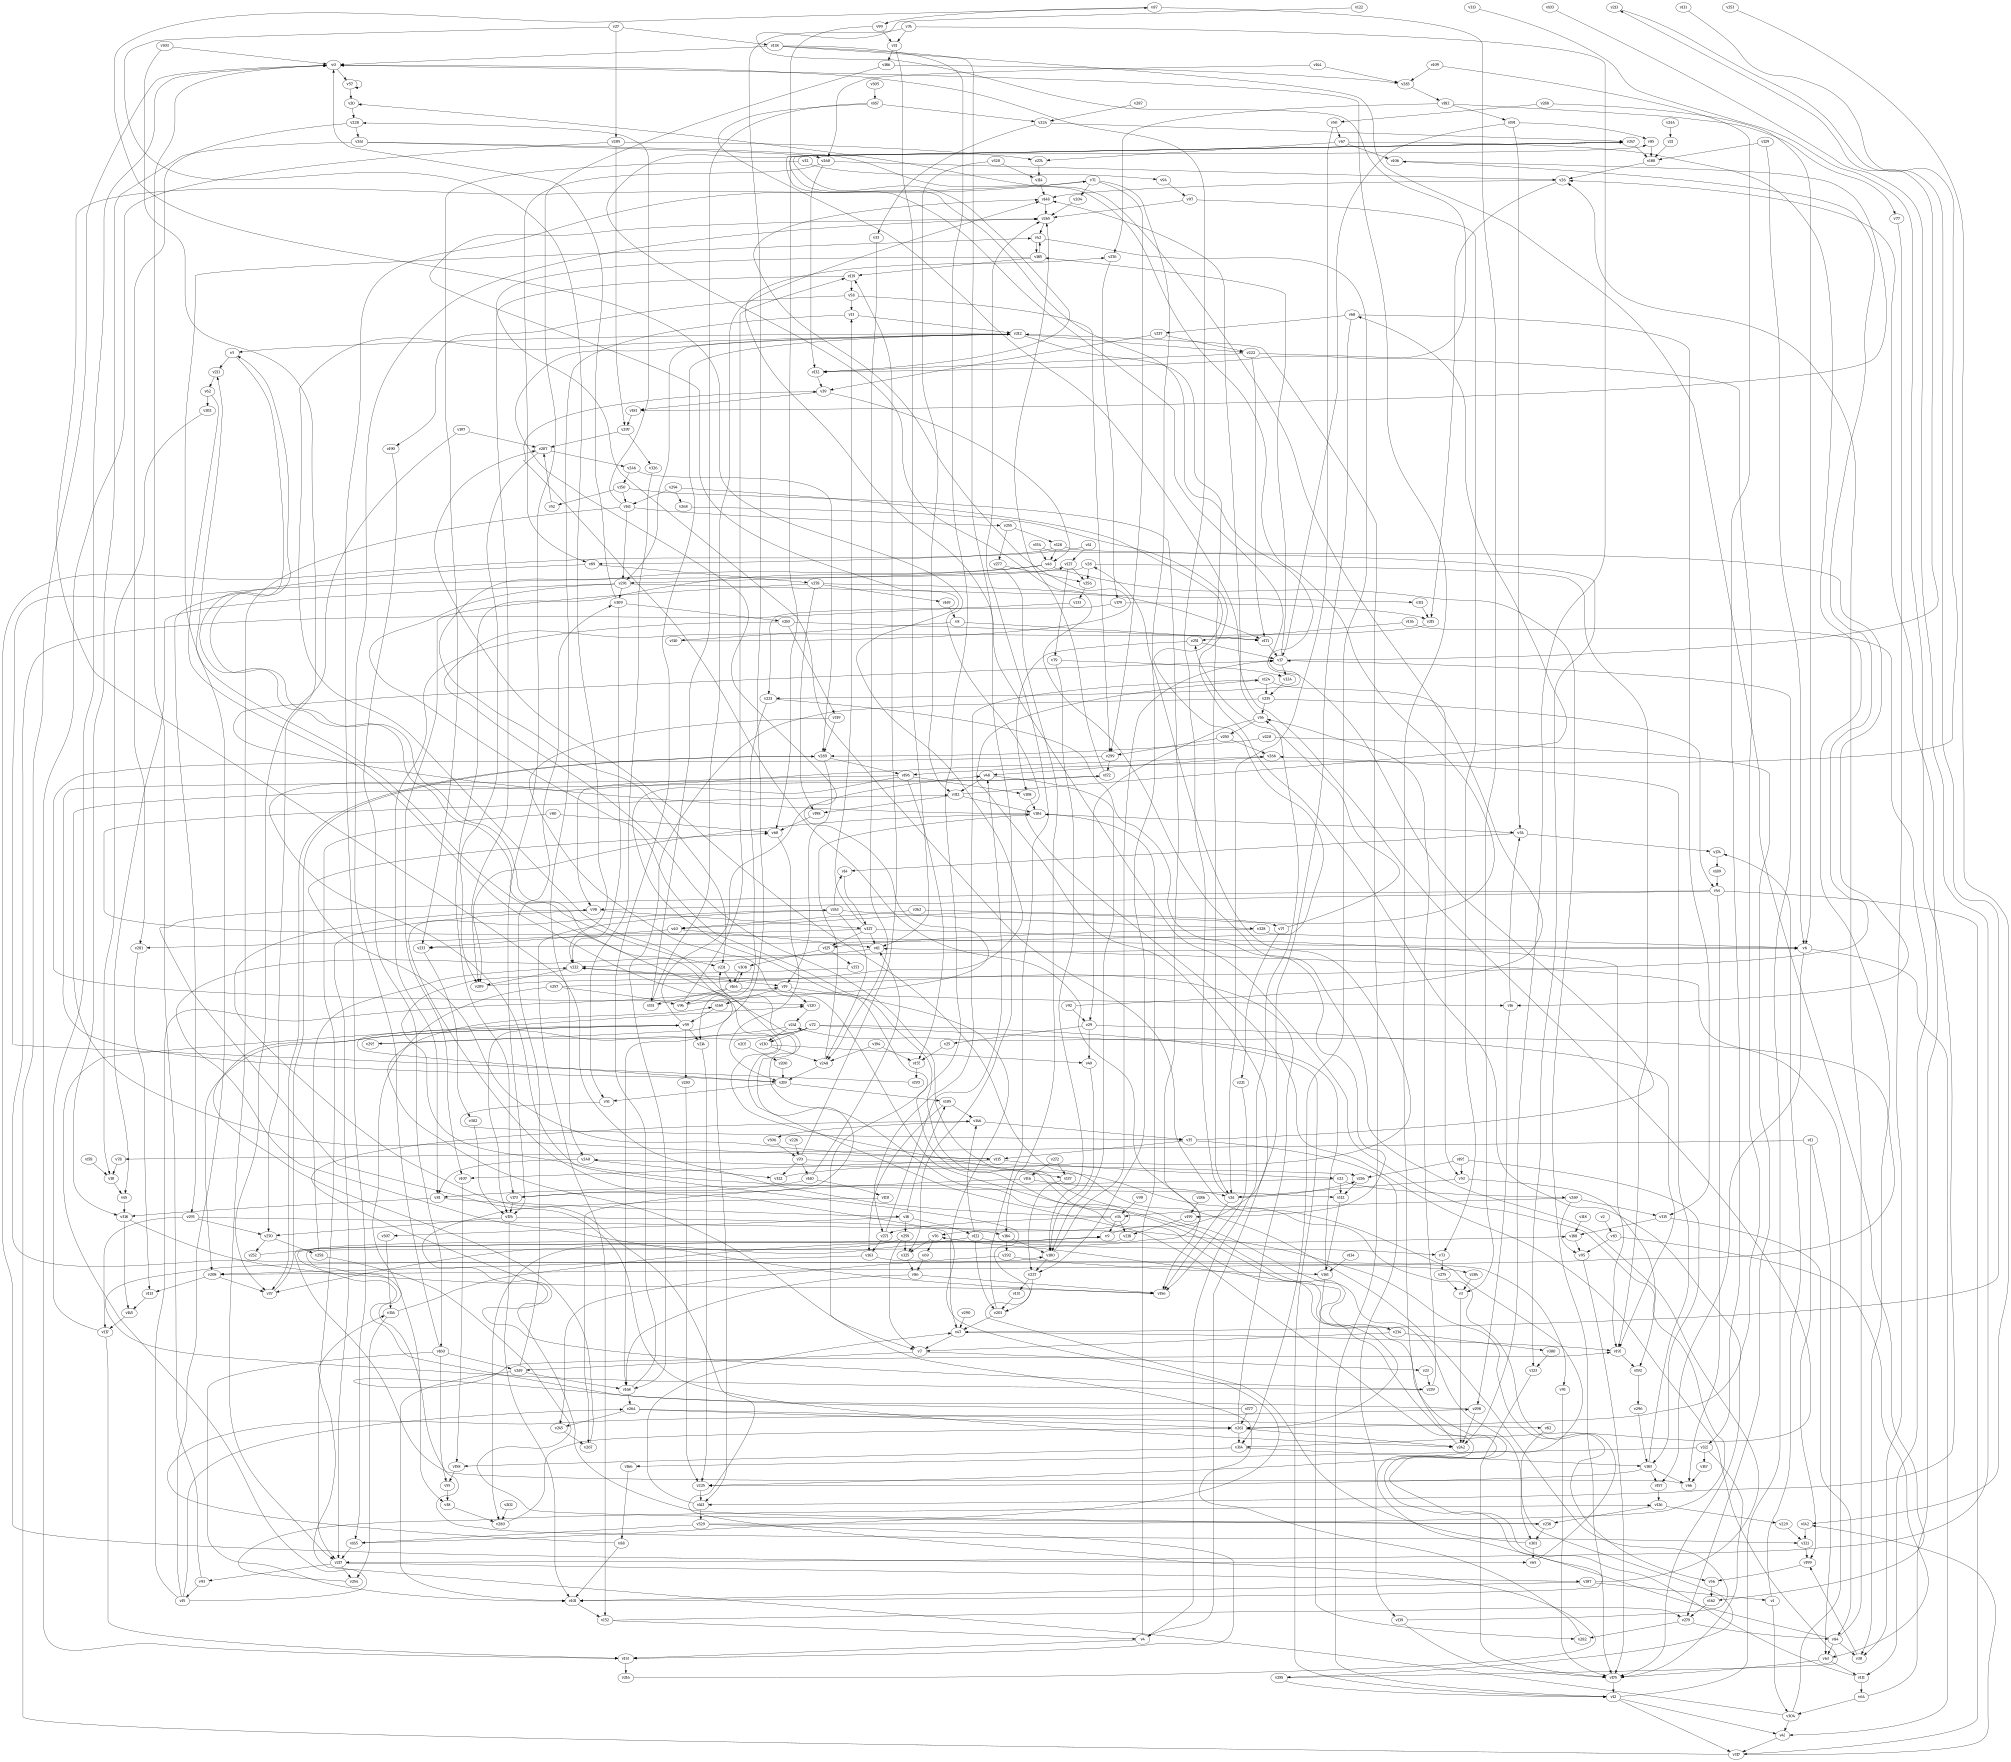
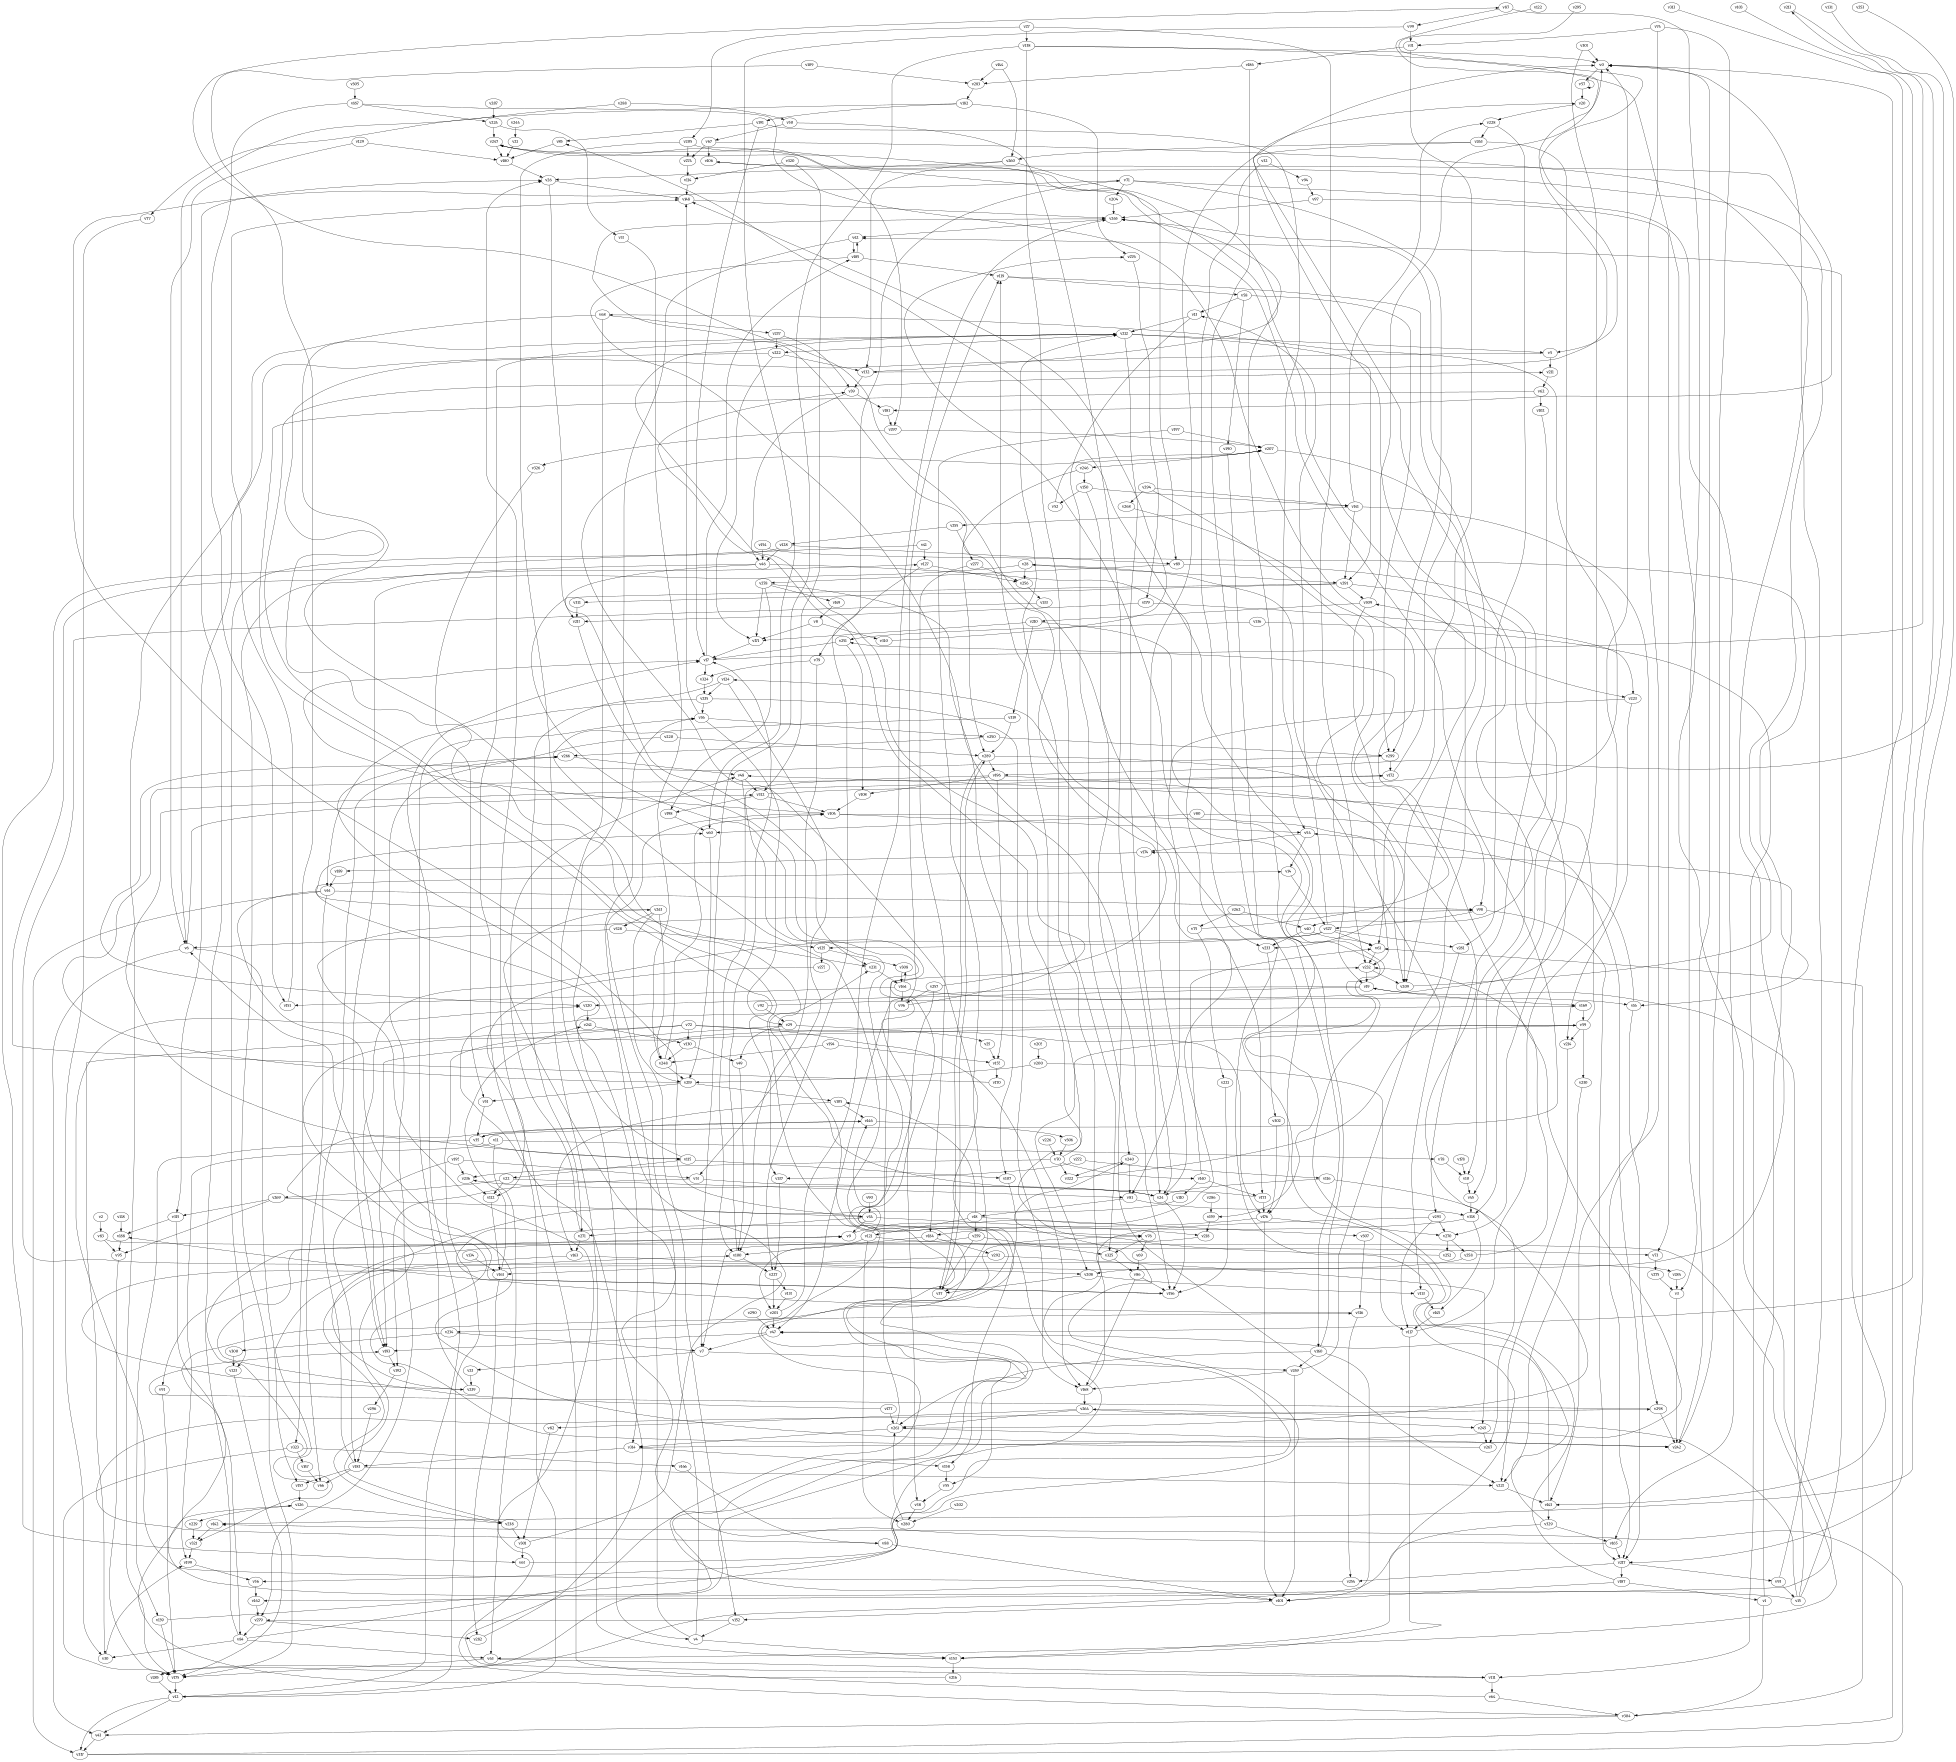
edge "v241" -> "v295": removed
edge "v200" -> "v117": added
